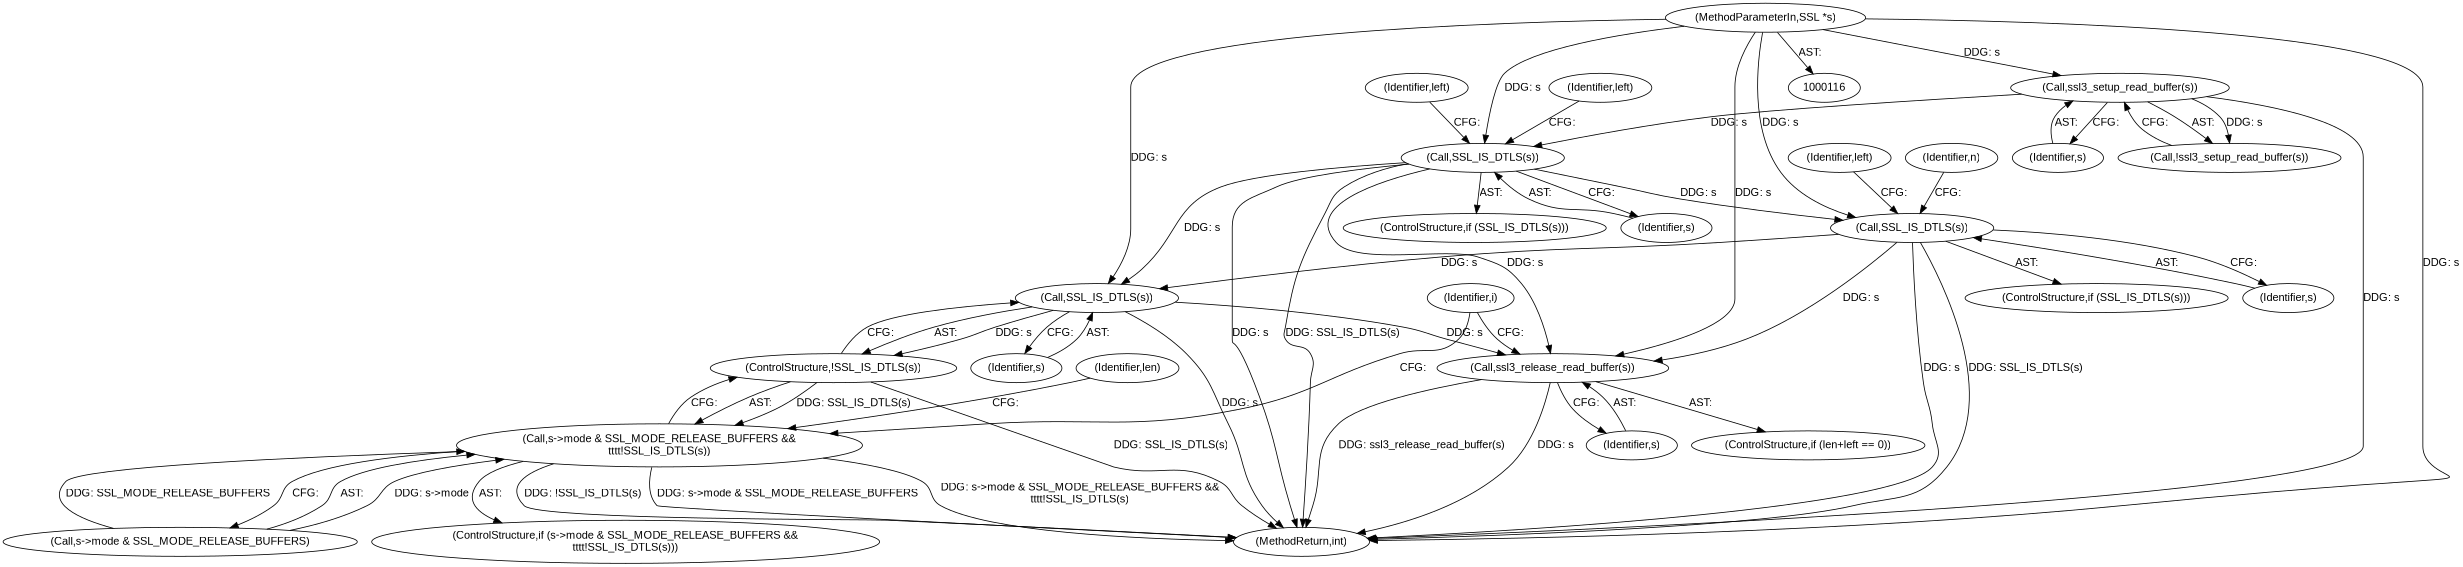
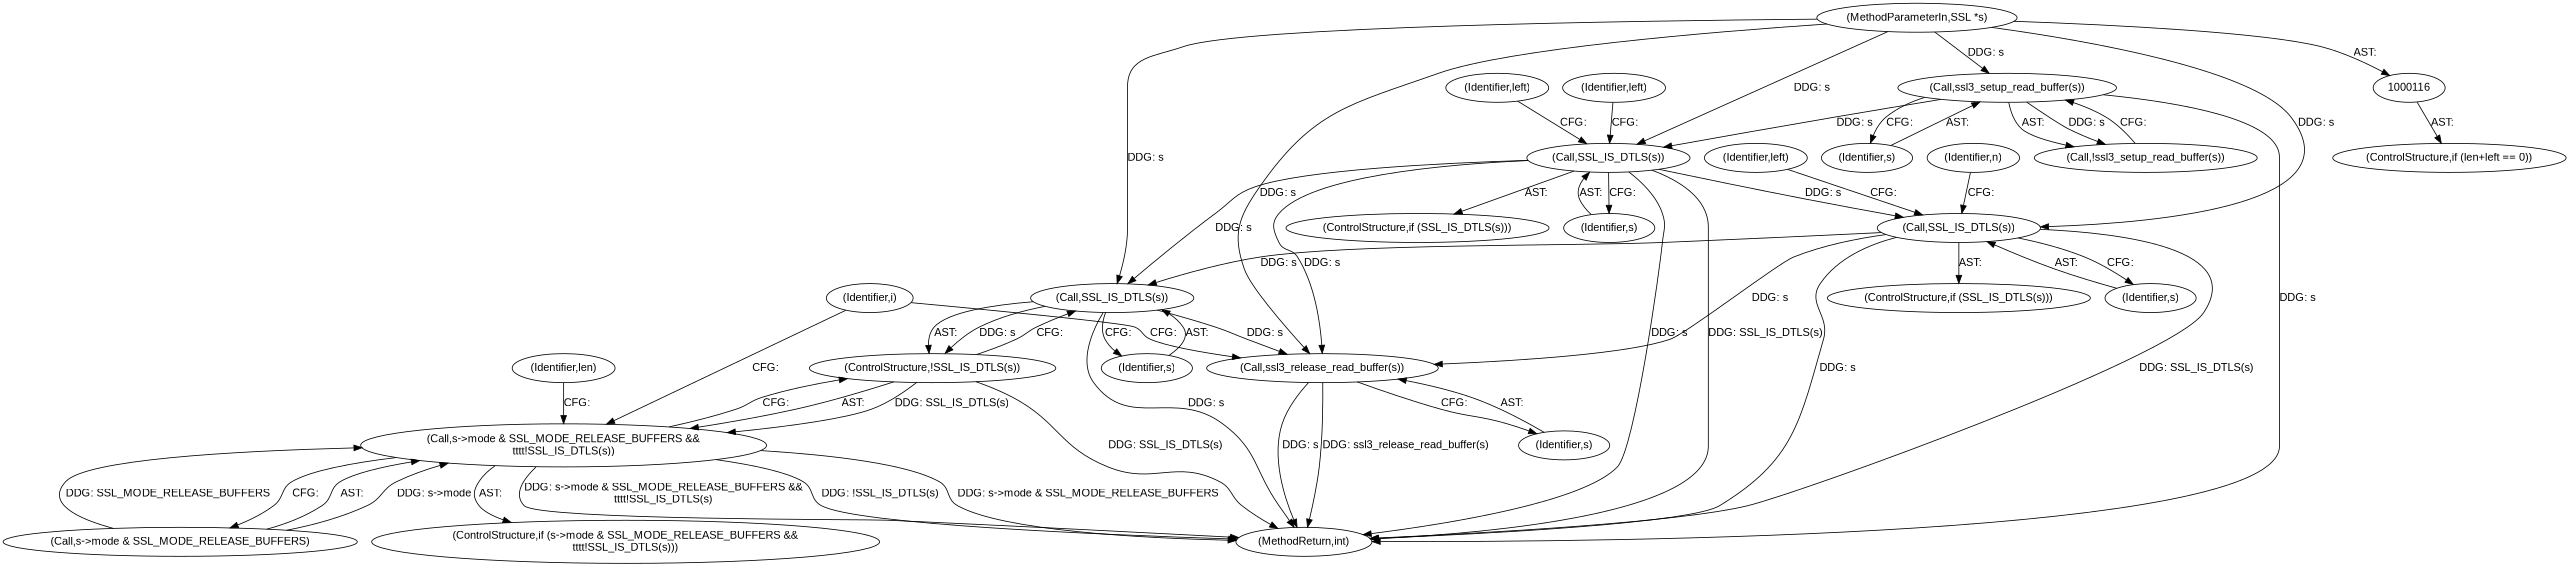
edge "(Call,ssl3_release_read_buffer(s))" -> "(ControlStructure,if (len+left == 0))": now "1000116" -> "(ControlStructure,if (len+left == 0))"
edge "(MethodParameterIn,SSL *s)" -> "(MethodReturn,int)": removed, label "DDG: s"
